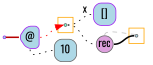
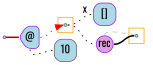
node "rec": color gray40 -> purple
